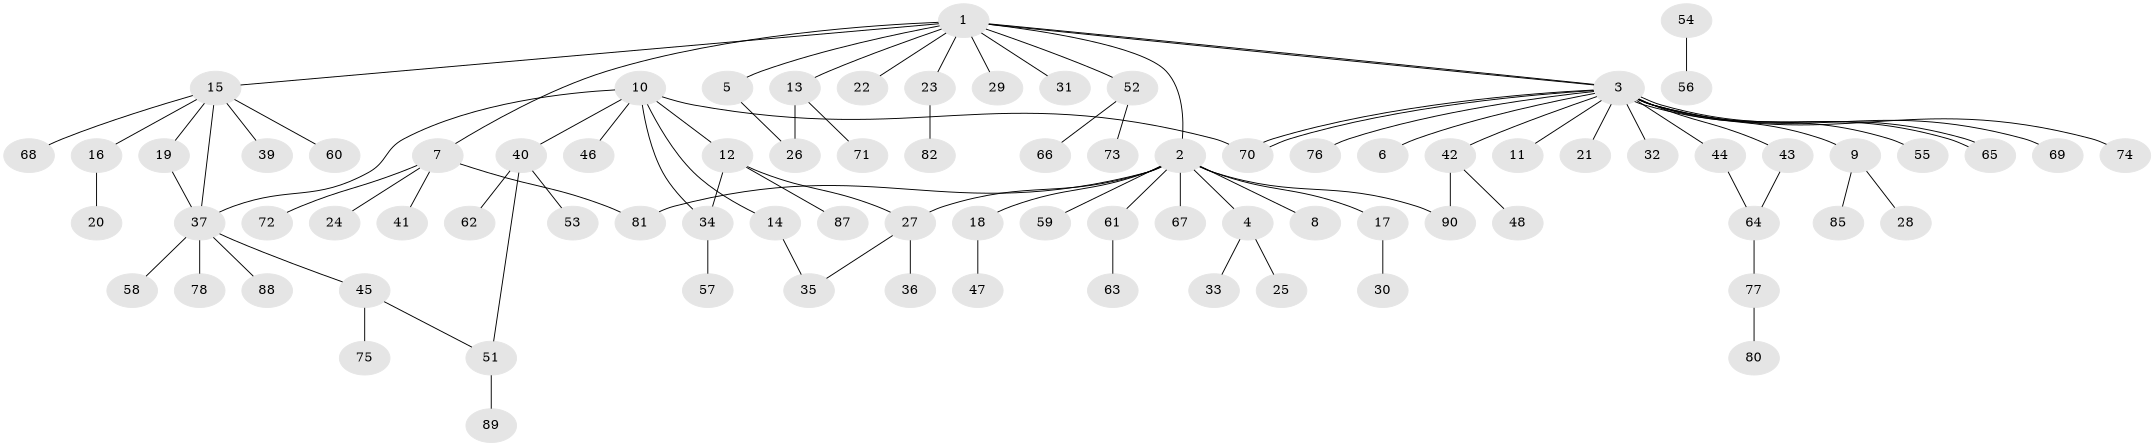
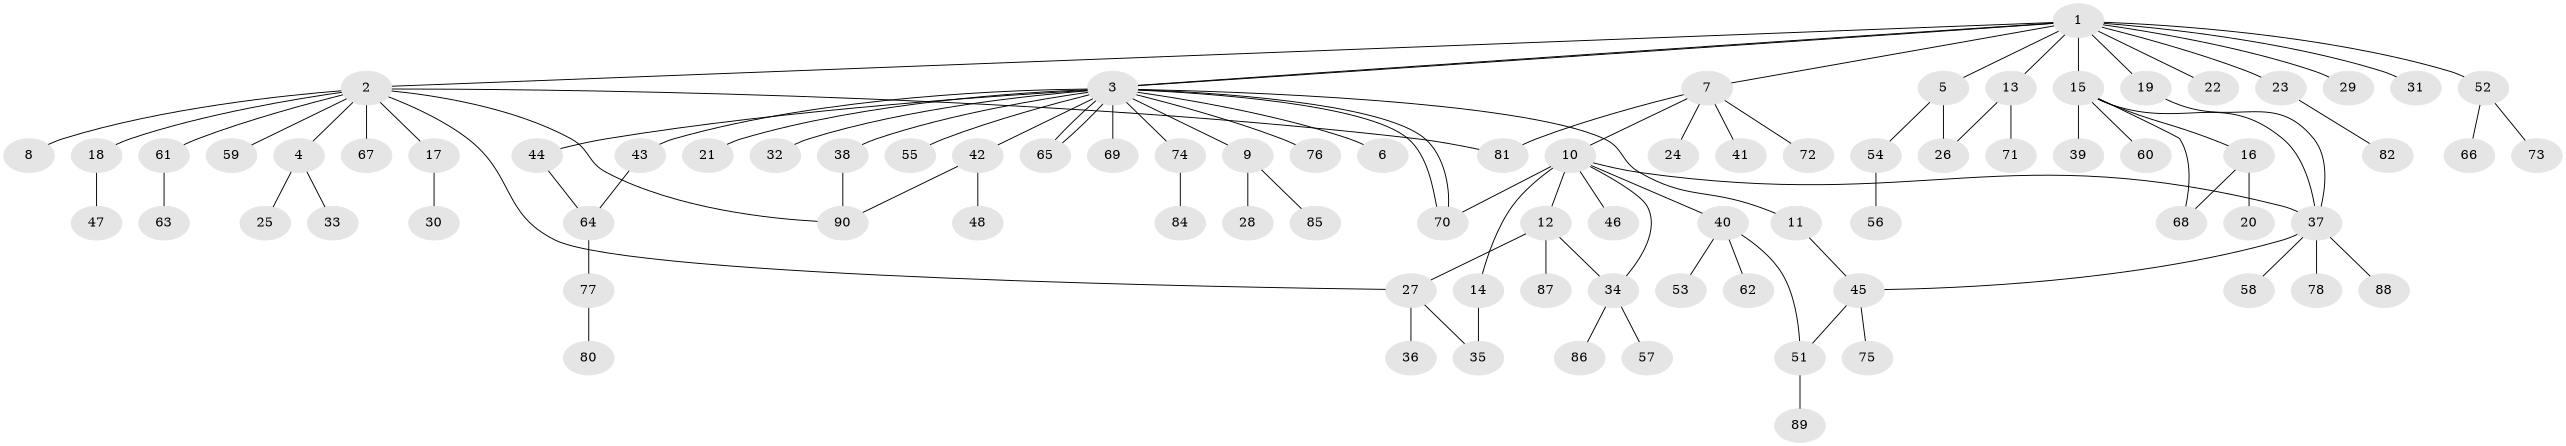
edge "15" -- "19": now "1" -- "19"
edge "7" -- "10": added
edge "5" -- "54": added
node "38": added
edge "16" -- "68": added
node "84": added
edge "11" -- "45": added
node "86": added
